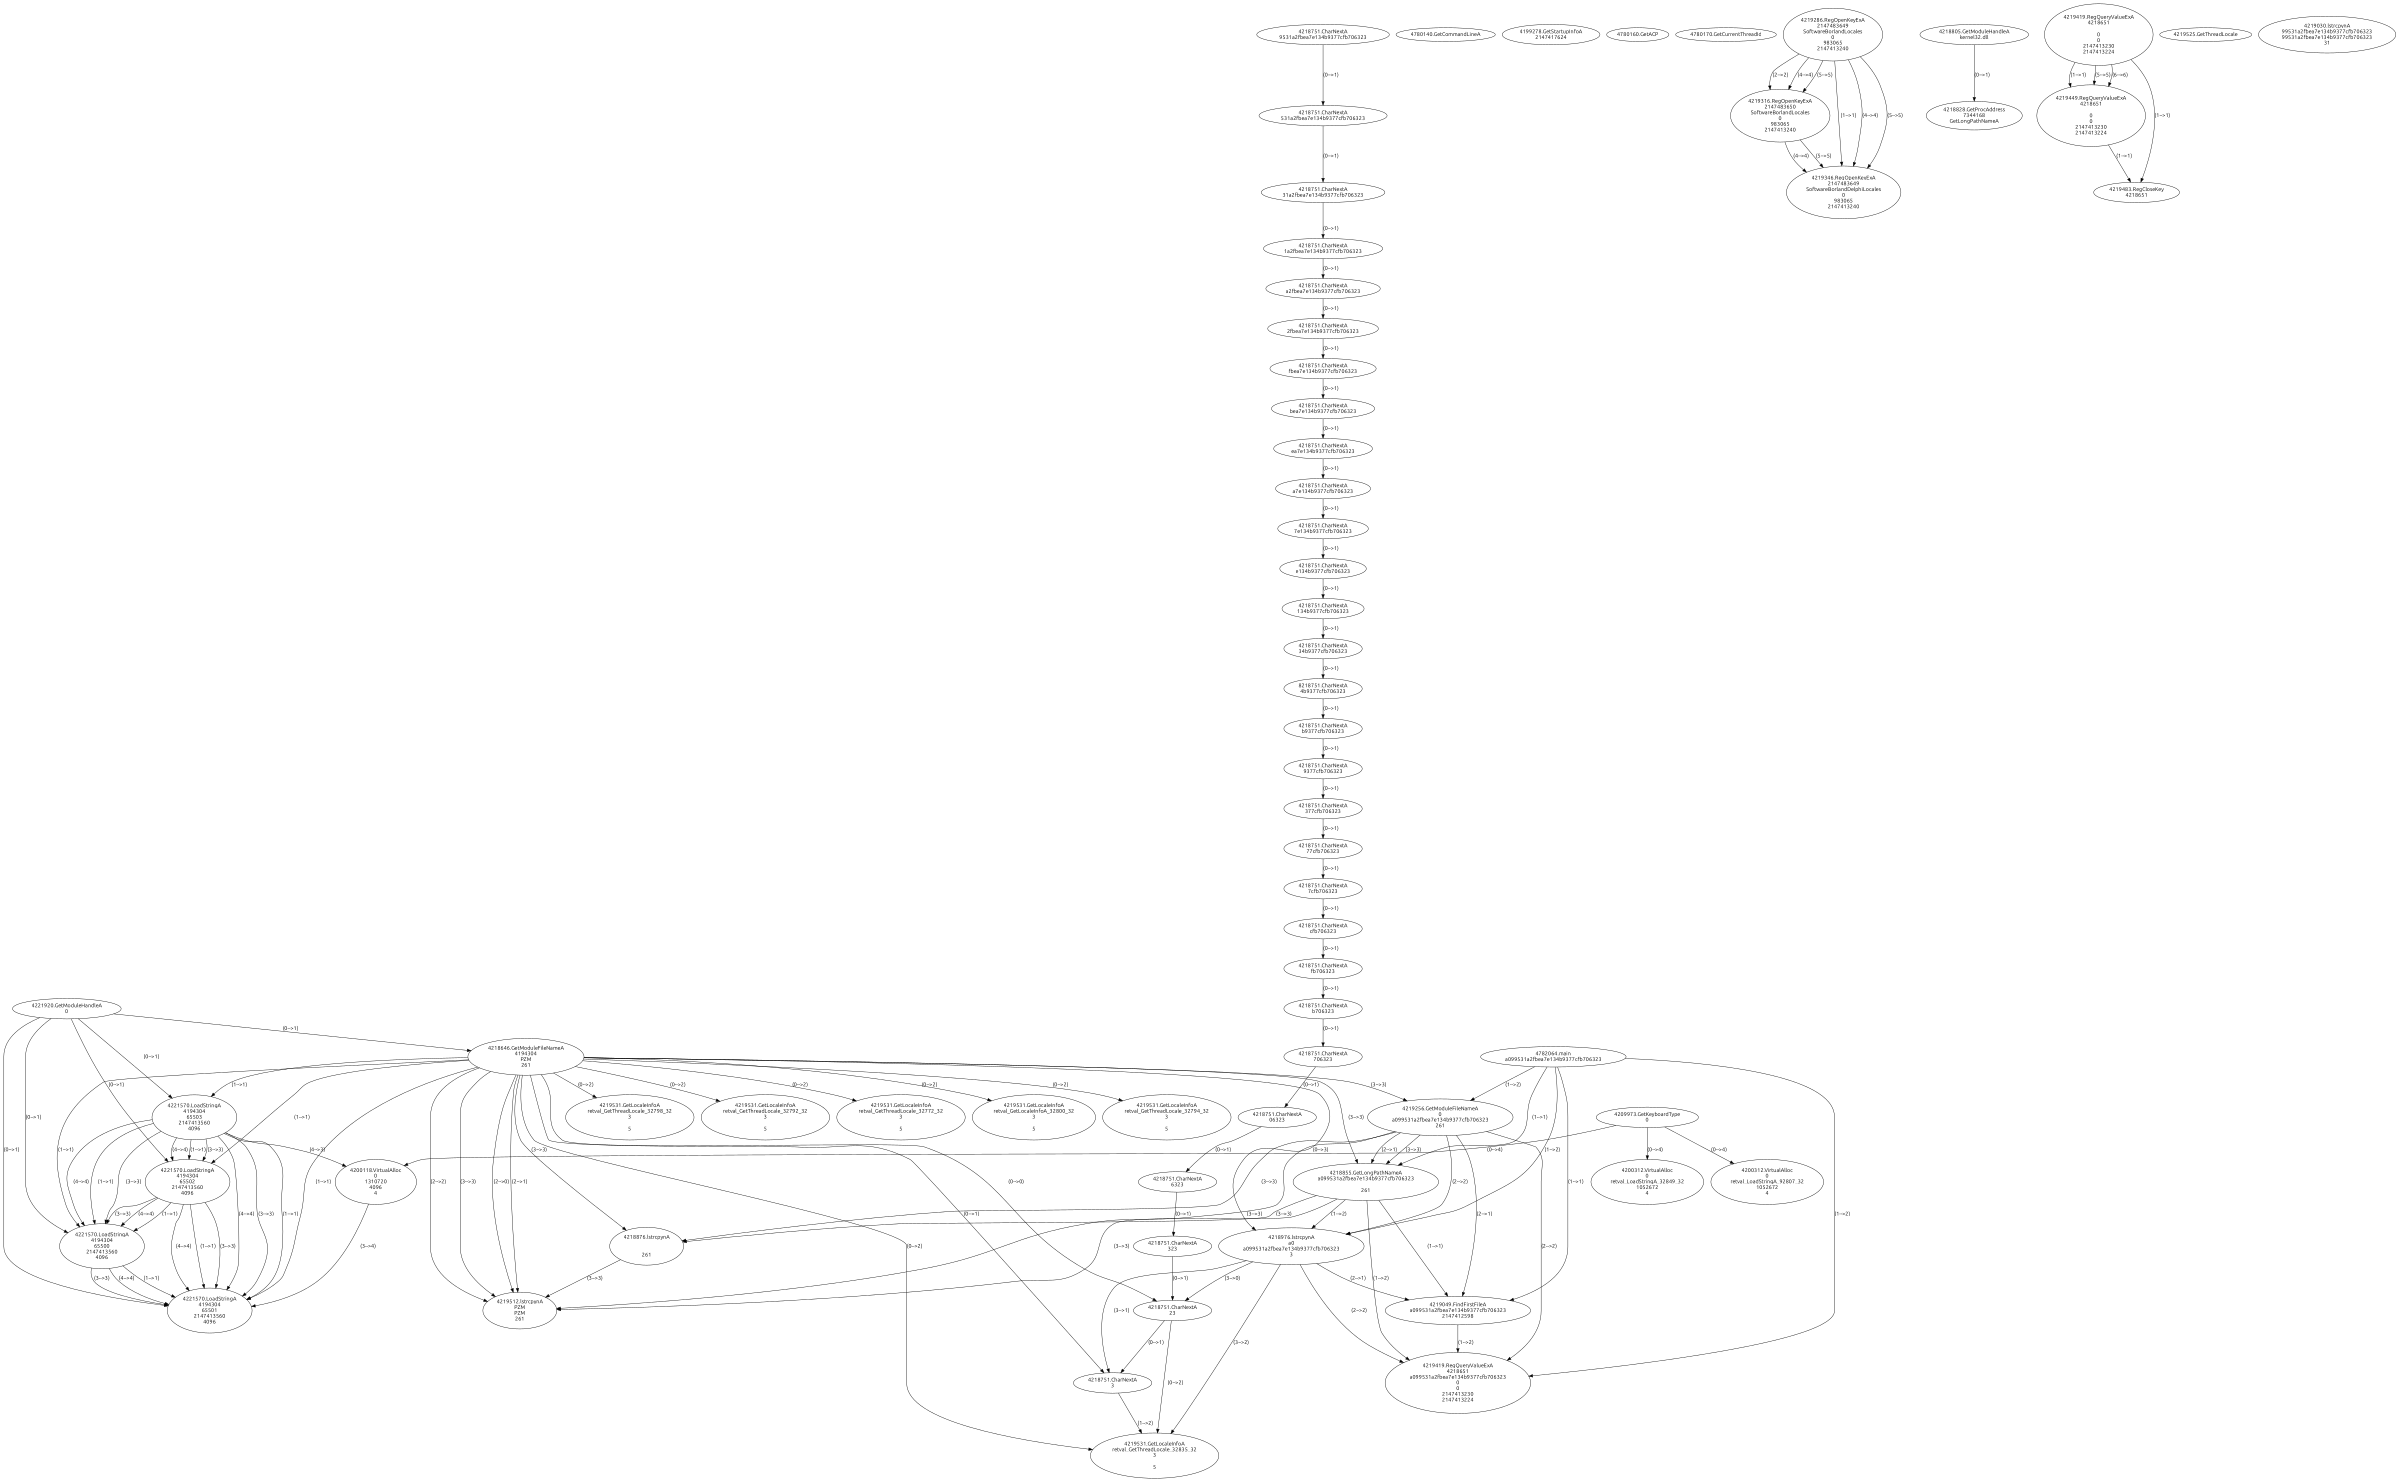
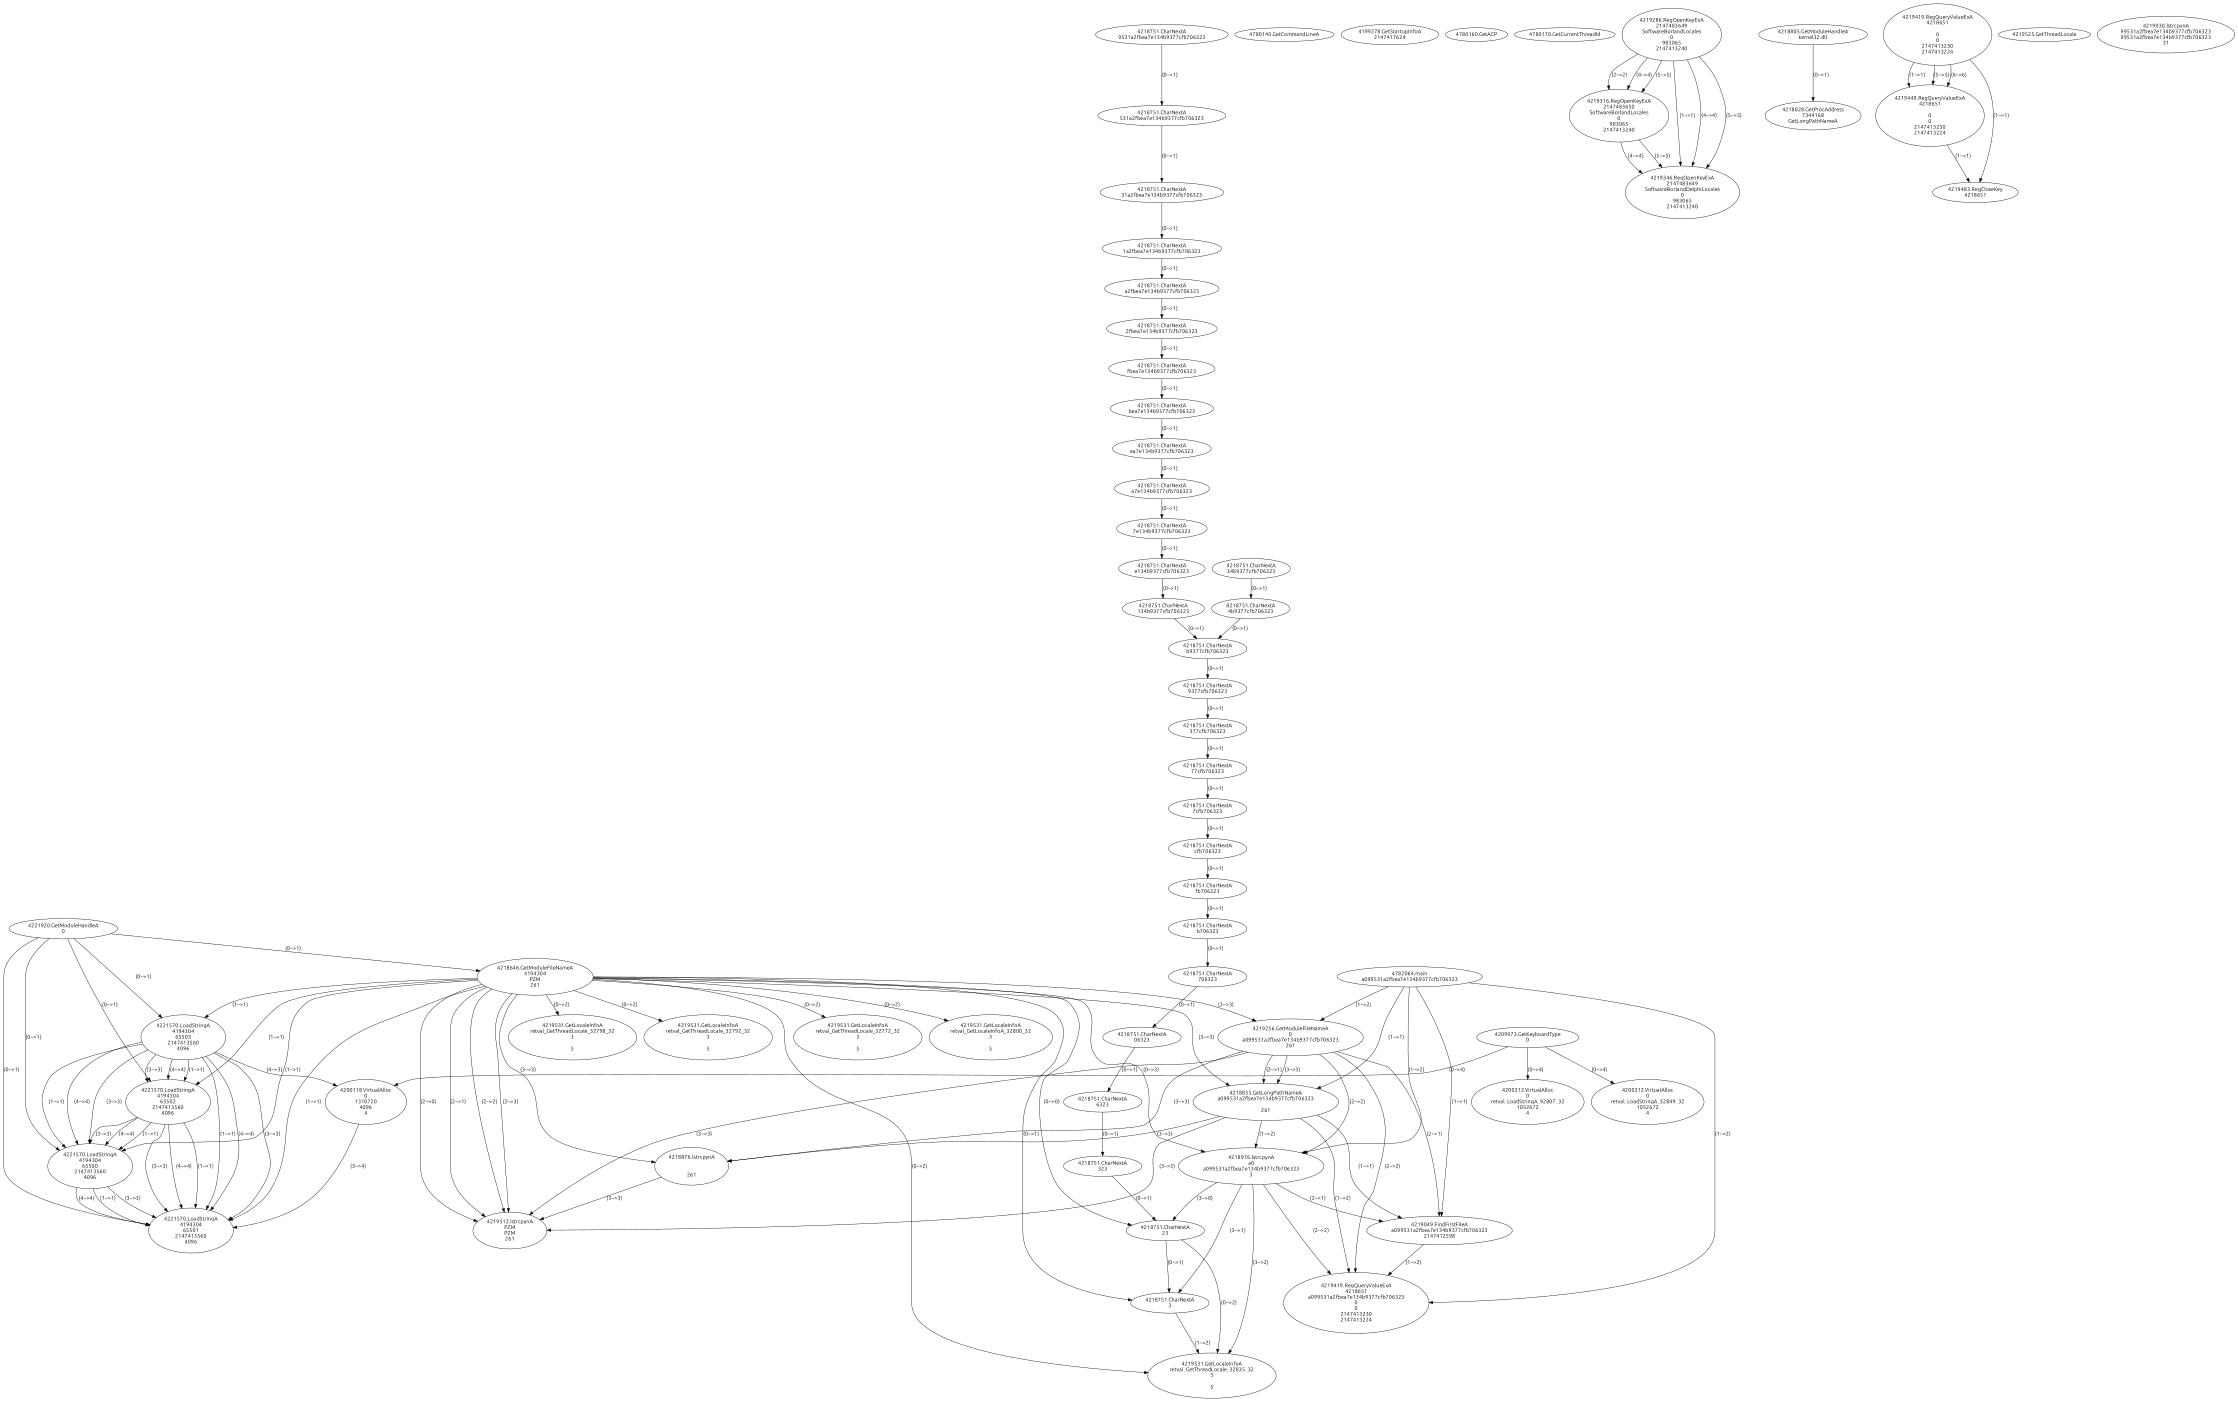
edge "4218751.CharNextA 134b9377cfb706323" -> "4218751.CharNextA 34b9377cfb706323": now "4218751.CharNextA 134b9377cfb706323" -> "4218751.CharNextA b9377cfb706323"
node "4219531.GetLocaleInfoA retval_GetThreadLocale_32794_32 3 5": removed
